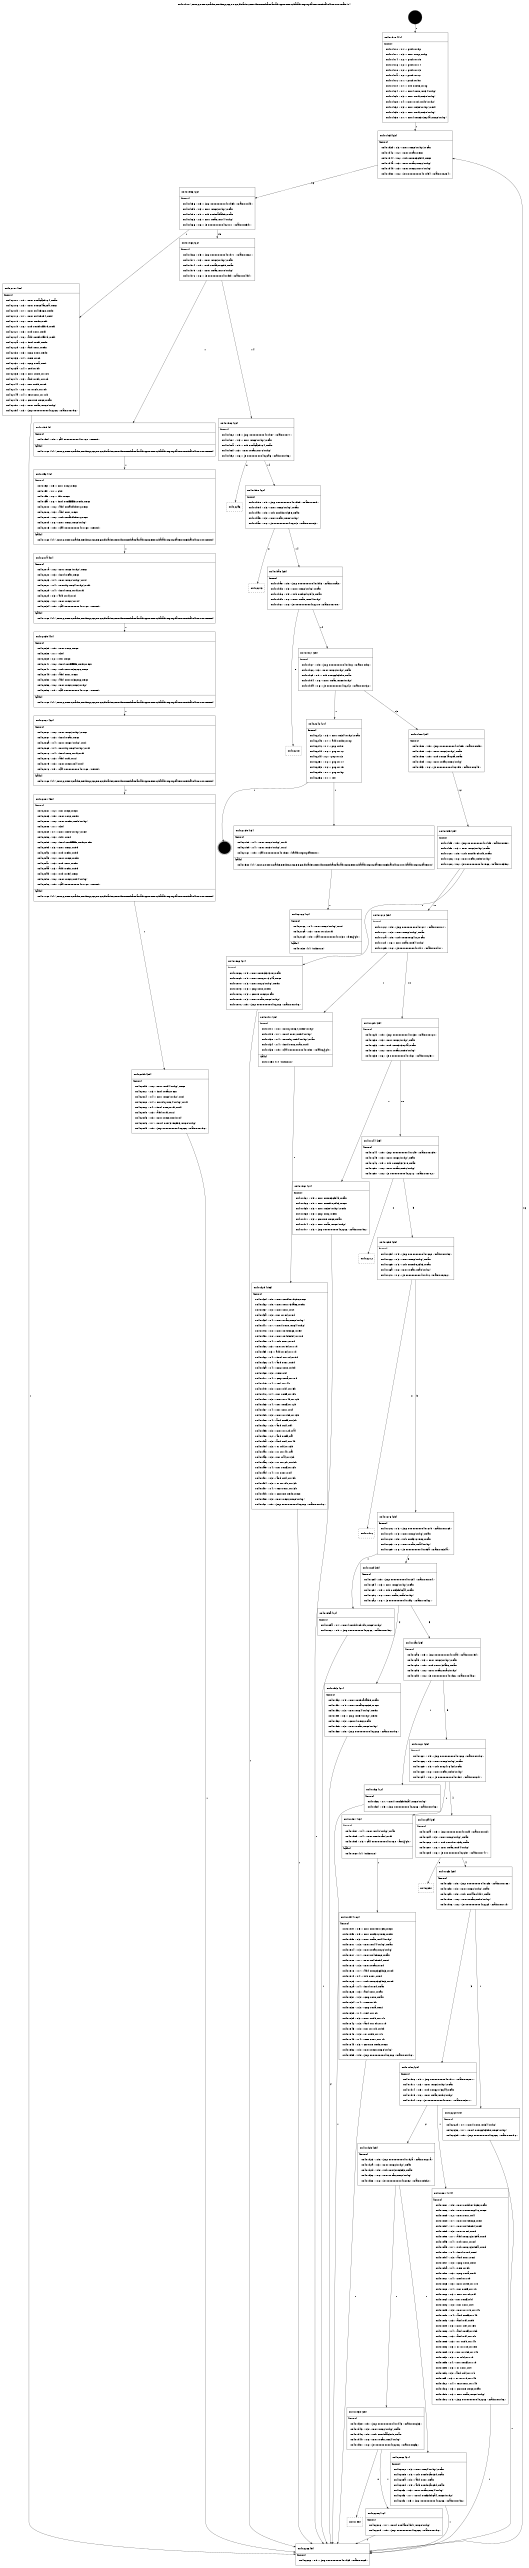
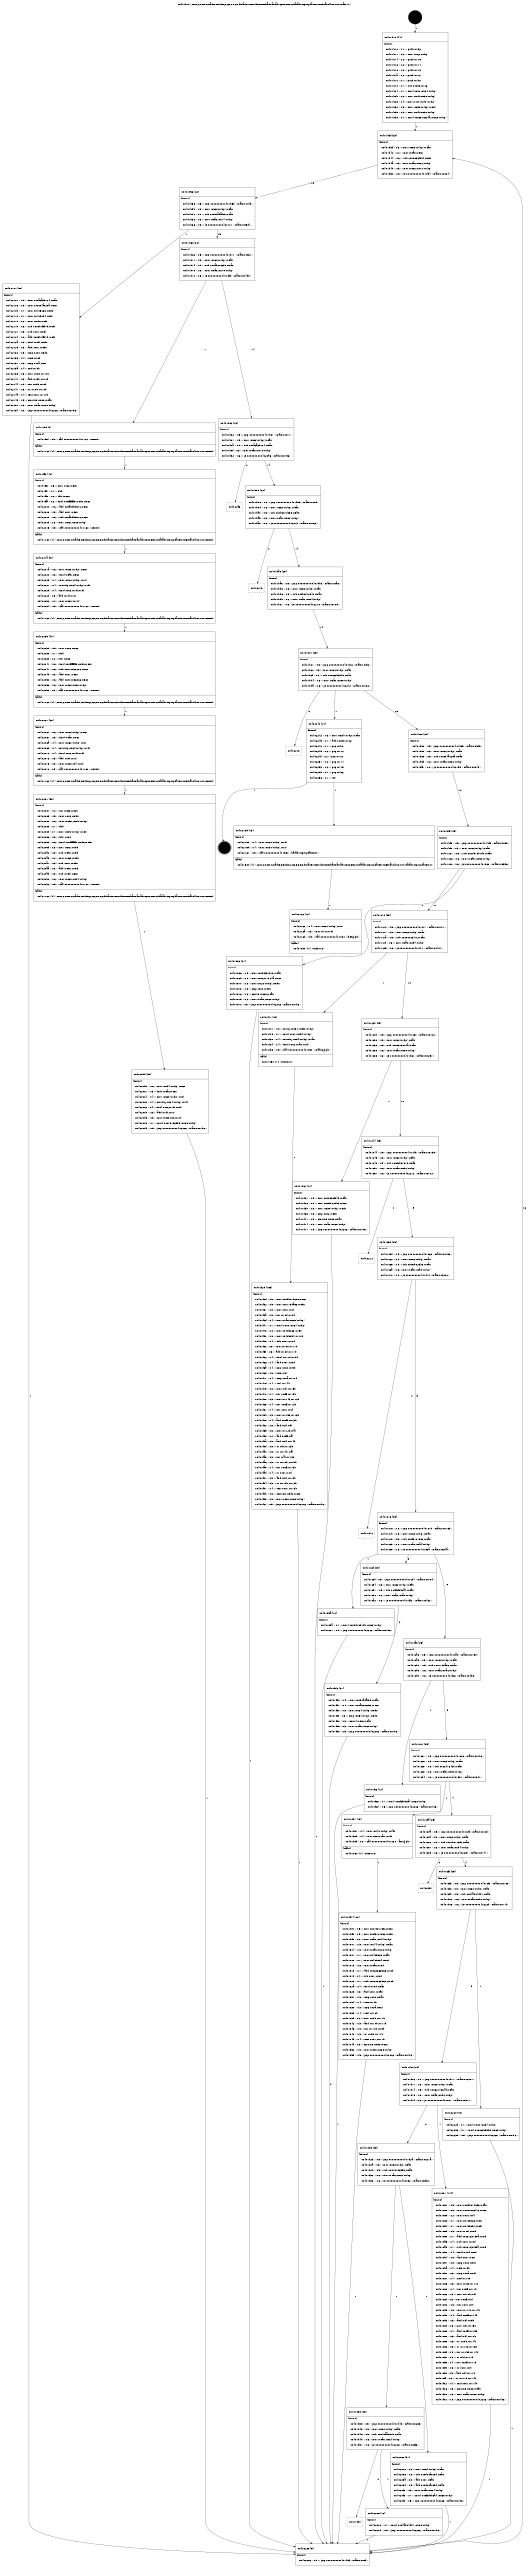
edge "0x401bae [25]" -> "0x40221e": now "0x401bc7 [25]" -> "0x40221e"
edge "0x401c8f [25]" -> "0x401ca8 [25]": now "0x401c76 [25]" -> "0x401ca8 [25]"
